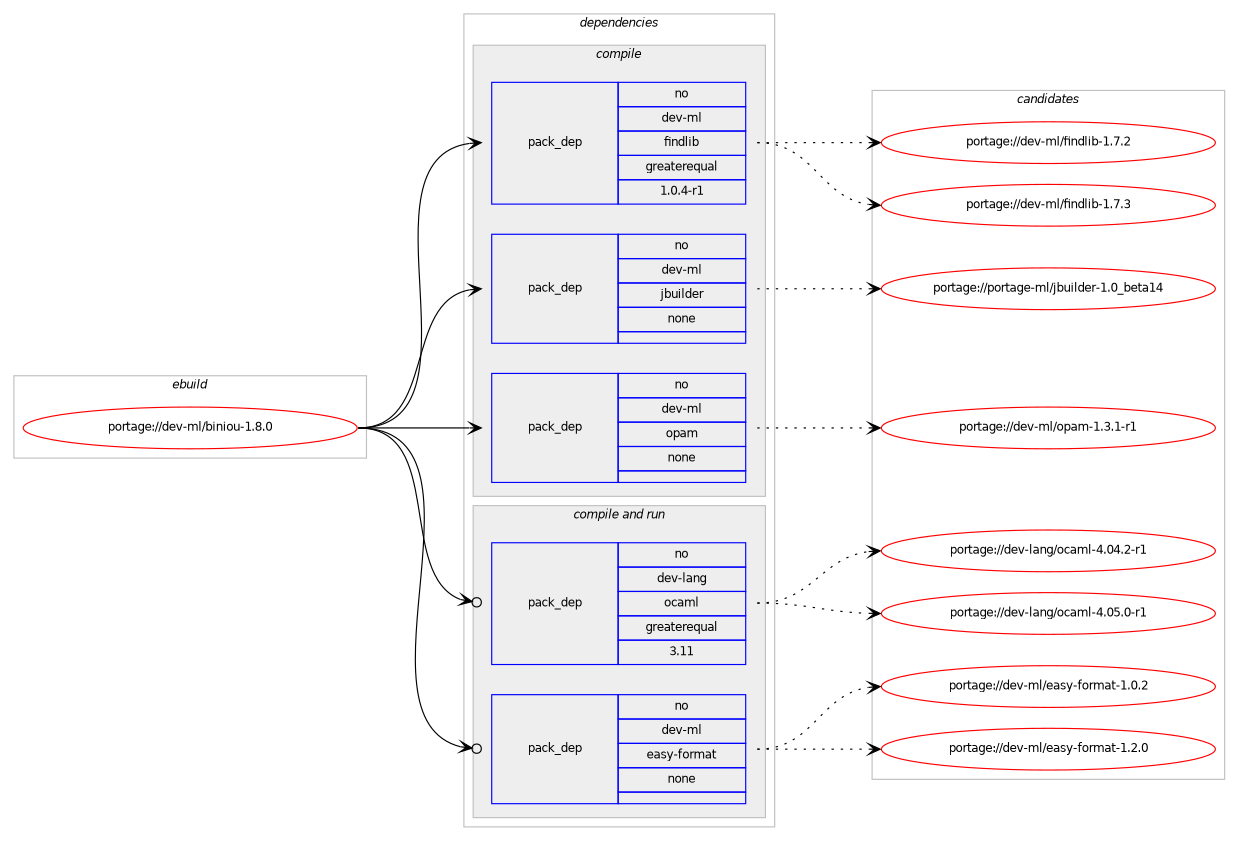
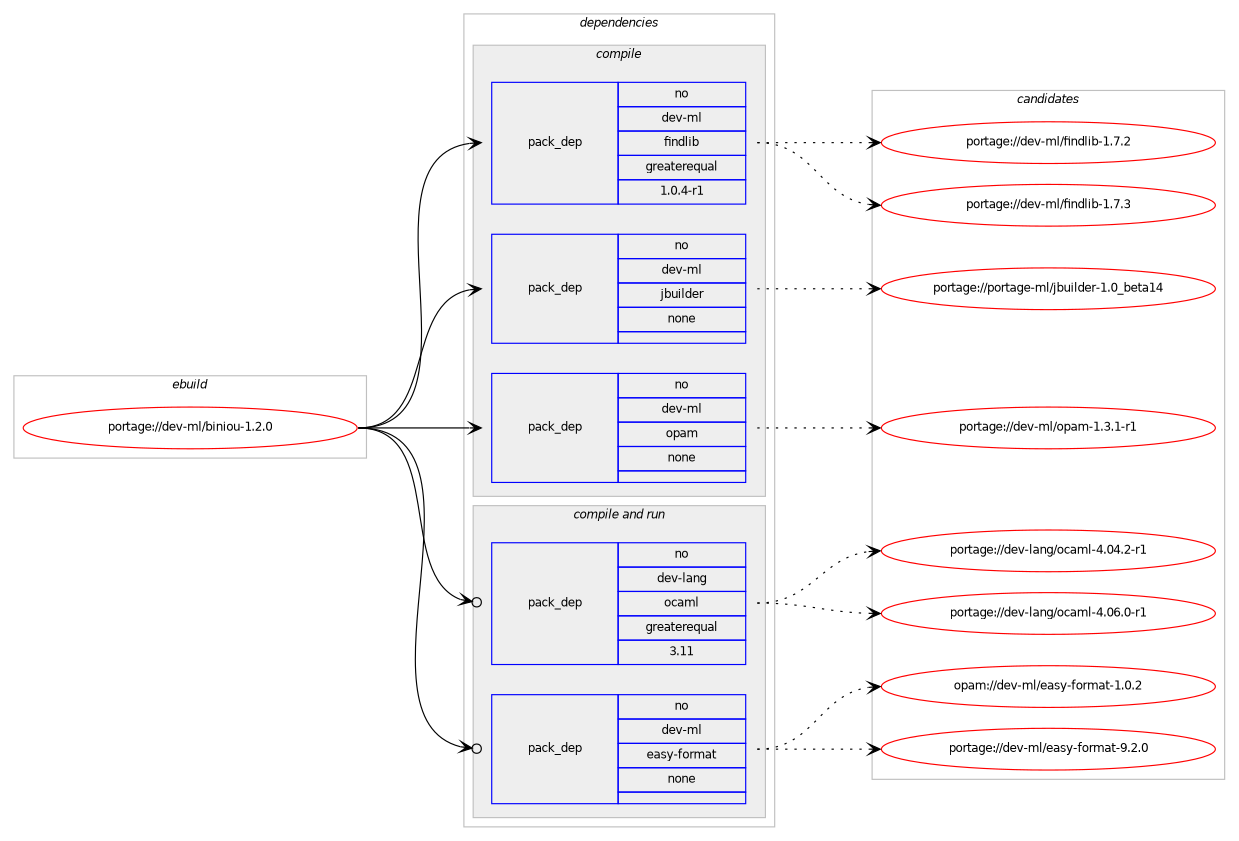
node "portage://dev-ml/biniou-1.8.0": label "portage://dev-ml/biniou-1.8.0" -> "portage://dev-ml/biniou-1.2.0"
node "portage://dev-lang/ocaml-4.05.0-r1": label "portage://dev-lang/ocaml-4.05.0-r1" -> "portage://dev-lang/ocaml-4.06.0-r1"
node "portage://dev-ml/easy-format-1.0.2": label "portage://dev-ml/easy-format-1.0.2" -> "opam://dev-ml/easy-format-1.0.2"
node "portage://dev-ml/easy-format-1.2.0": label "portage://dev-ml/easy-format-1.2.0" -> "portage://dev-ml/easy-format-9.2.0"
